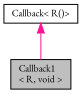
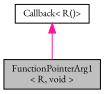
node "Callback1 < R, void >": label "Callback1 < R, void >" -> "FunctionPointerArg1 < R, void >"
